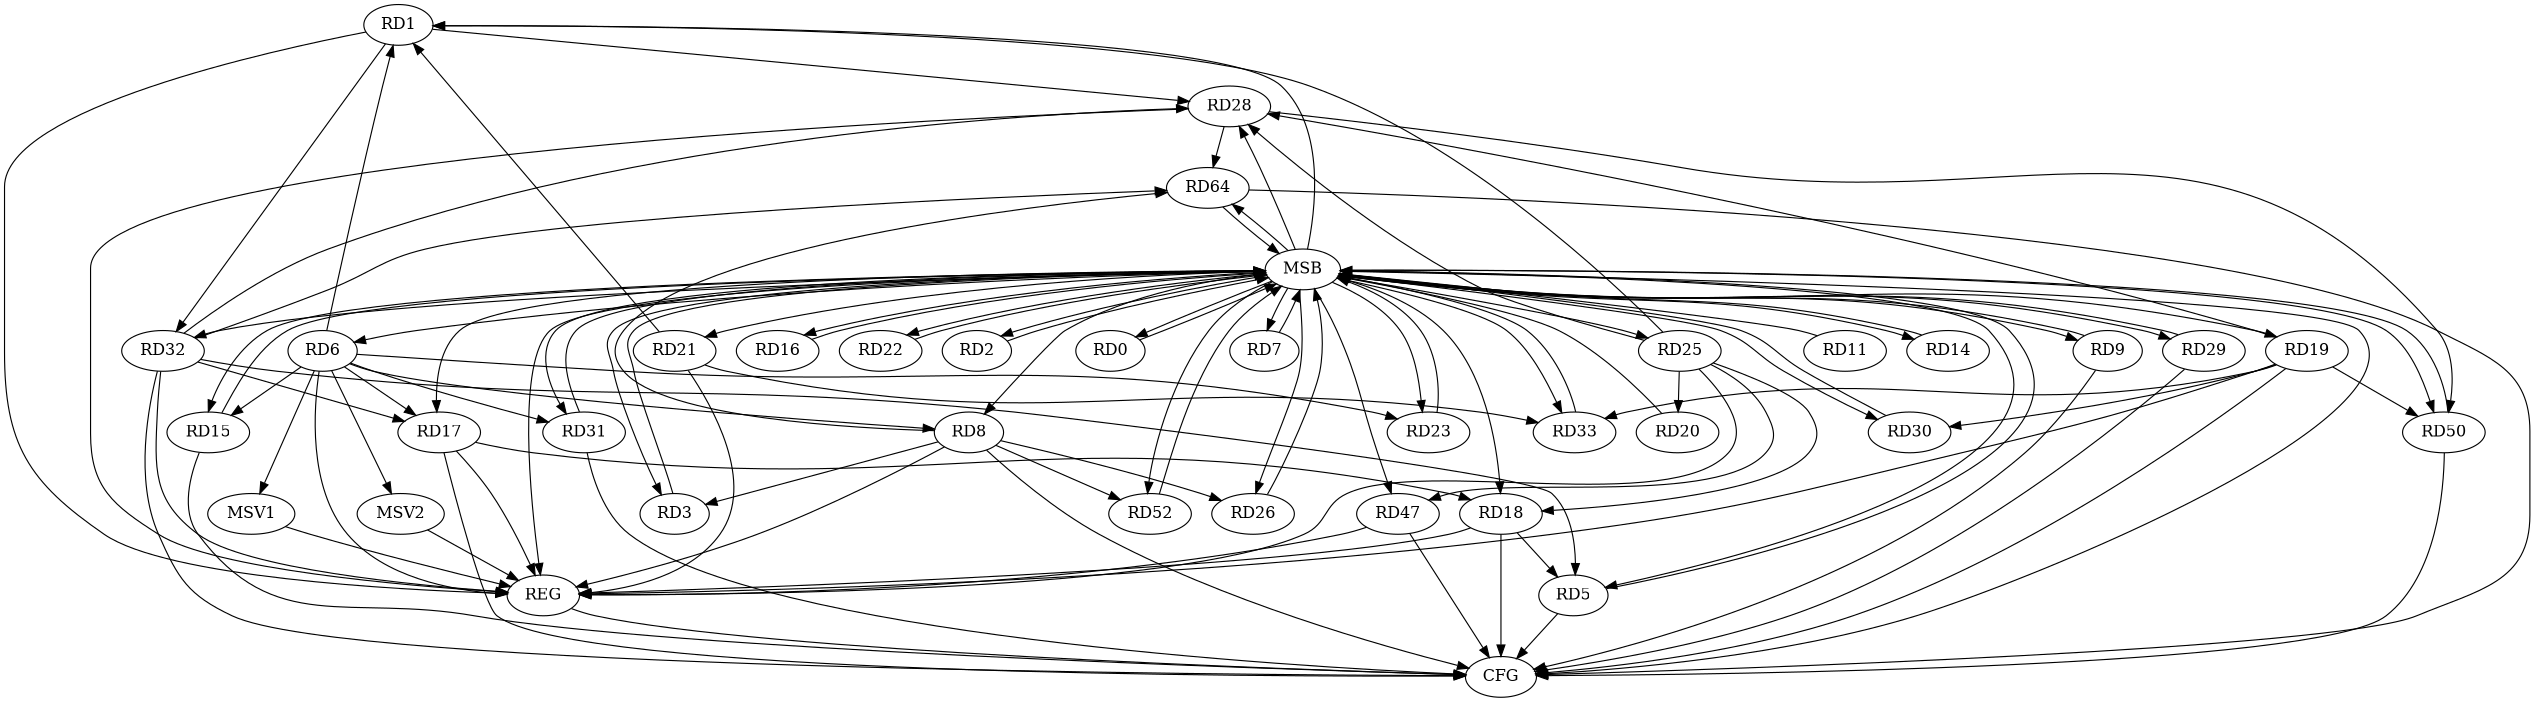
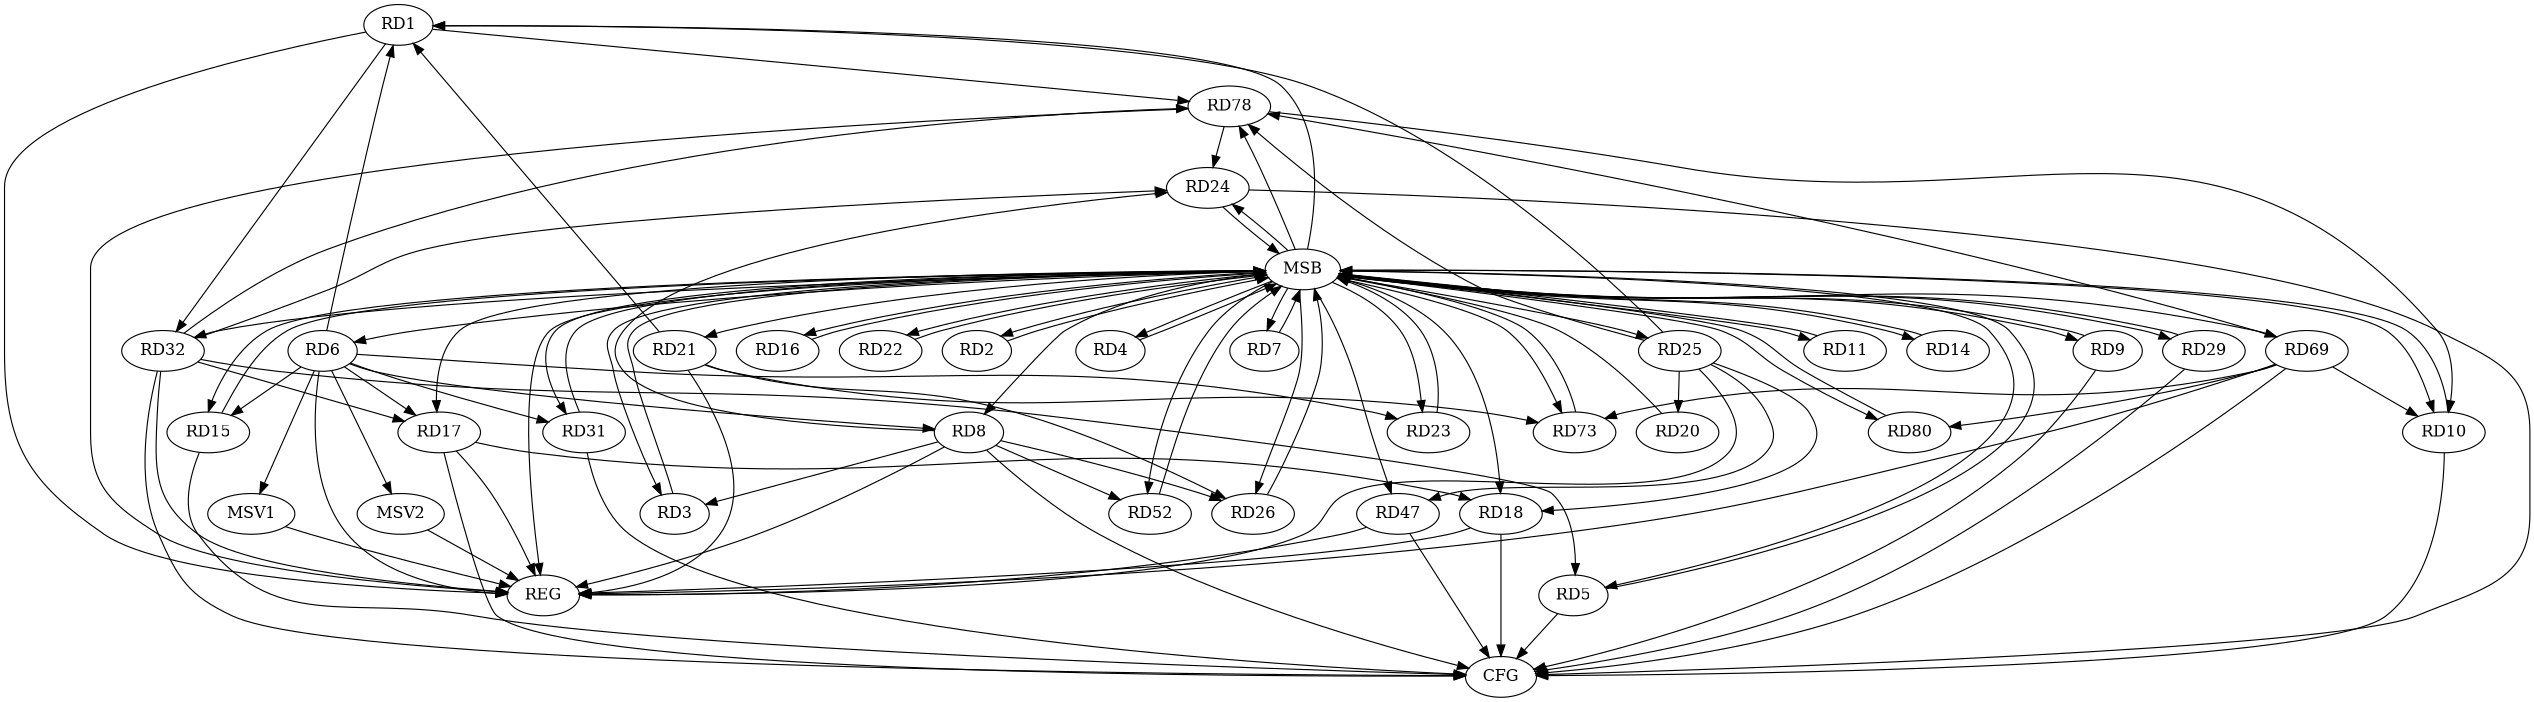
node "RD28": label "RD28" -> "RD78"
node "RD64": label "RD64" -> "RD24"
edge "MSB" -> "CFG": now "MSB" -> "RD11"
node "RD0": label "RD0" -> "RD4"
node "RD19": label "RD19" -> "RD69"
edge "RD21" -> "RD26": added
node "RD33": label "RD33" -> "RD73"
node "RD30": label "RD30" -> "RD80"
node "RD50": label "RD50" -> "RD10"
edge "RD18" -> "RD5": removed
edge "REG" -> "CFG": removed
